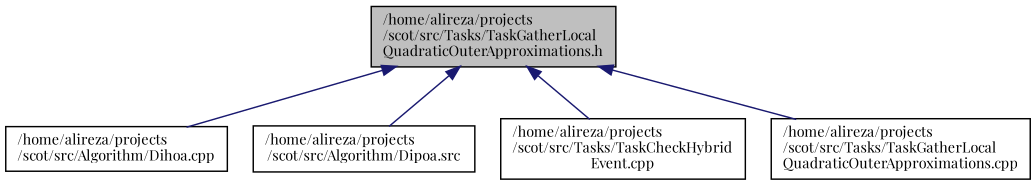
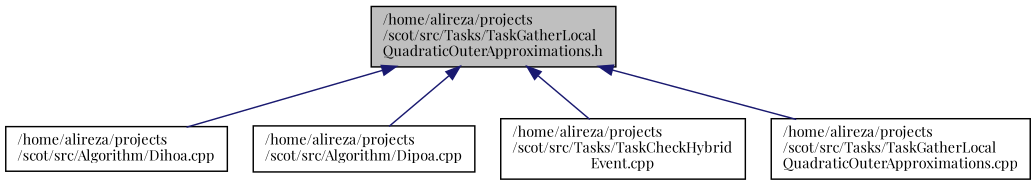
node "/home/alireza/projects /scot/src/Algorithm/Dipoa.src": label "/home/alireza/projects /scot/src/Algorithm/Dipoa.src" -> "/home/alireza/projects /scot/src/Algorithm/Dipoa.cpp"
